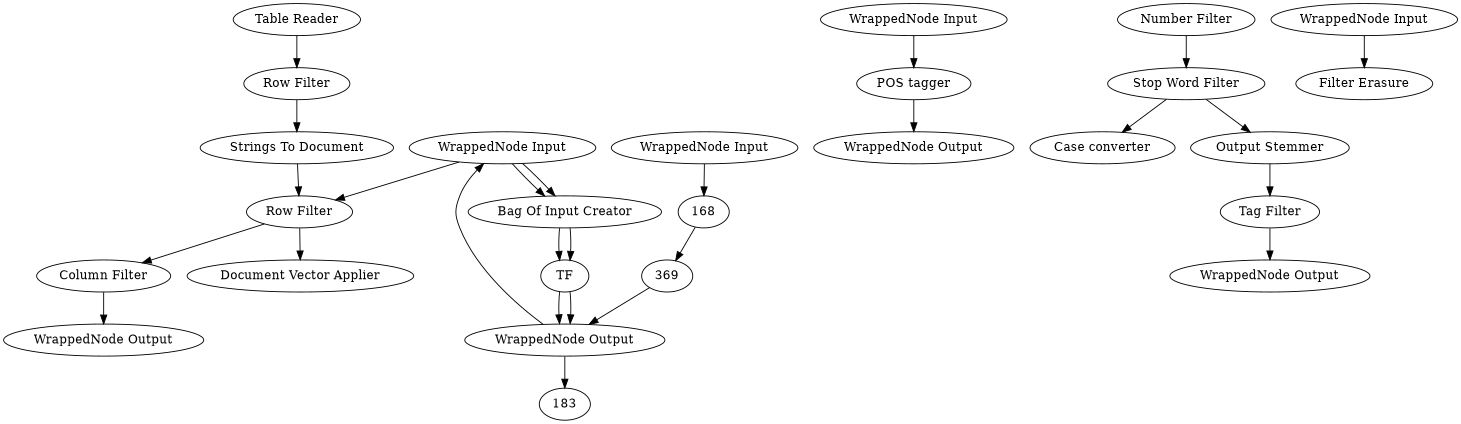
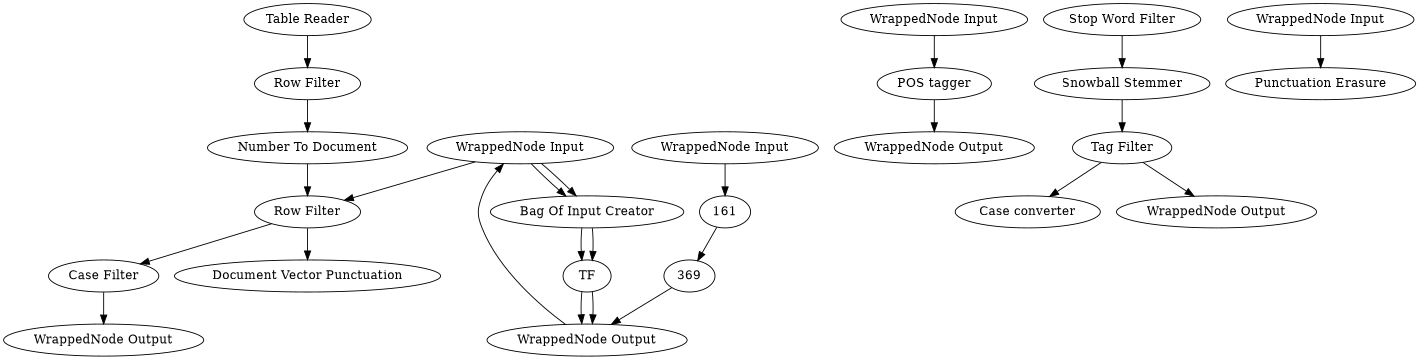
node "Number Filter": removed
node "Filter Erasure": label "Filter Erasure" -> "Punctuation Erasure"
edge "Stop Word Filter" -> "Case converter": now "Tag Filter" -> "Case converter"
node "Strings To Document": label "Strings To Document" -> "Number To Document"
node "Output Stemmer": label "Output Stemmer" -> "Snowball Stemmer"
node "168": label "168" -> "161"
node "Column Filter": label "Column Filter" -> "Case Filter"
node "Document Vector Applier": label "Document Vector Applier" -> "Document Vector Punctuation"
node "183": removed
